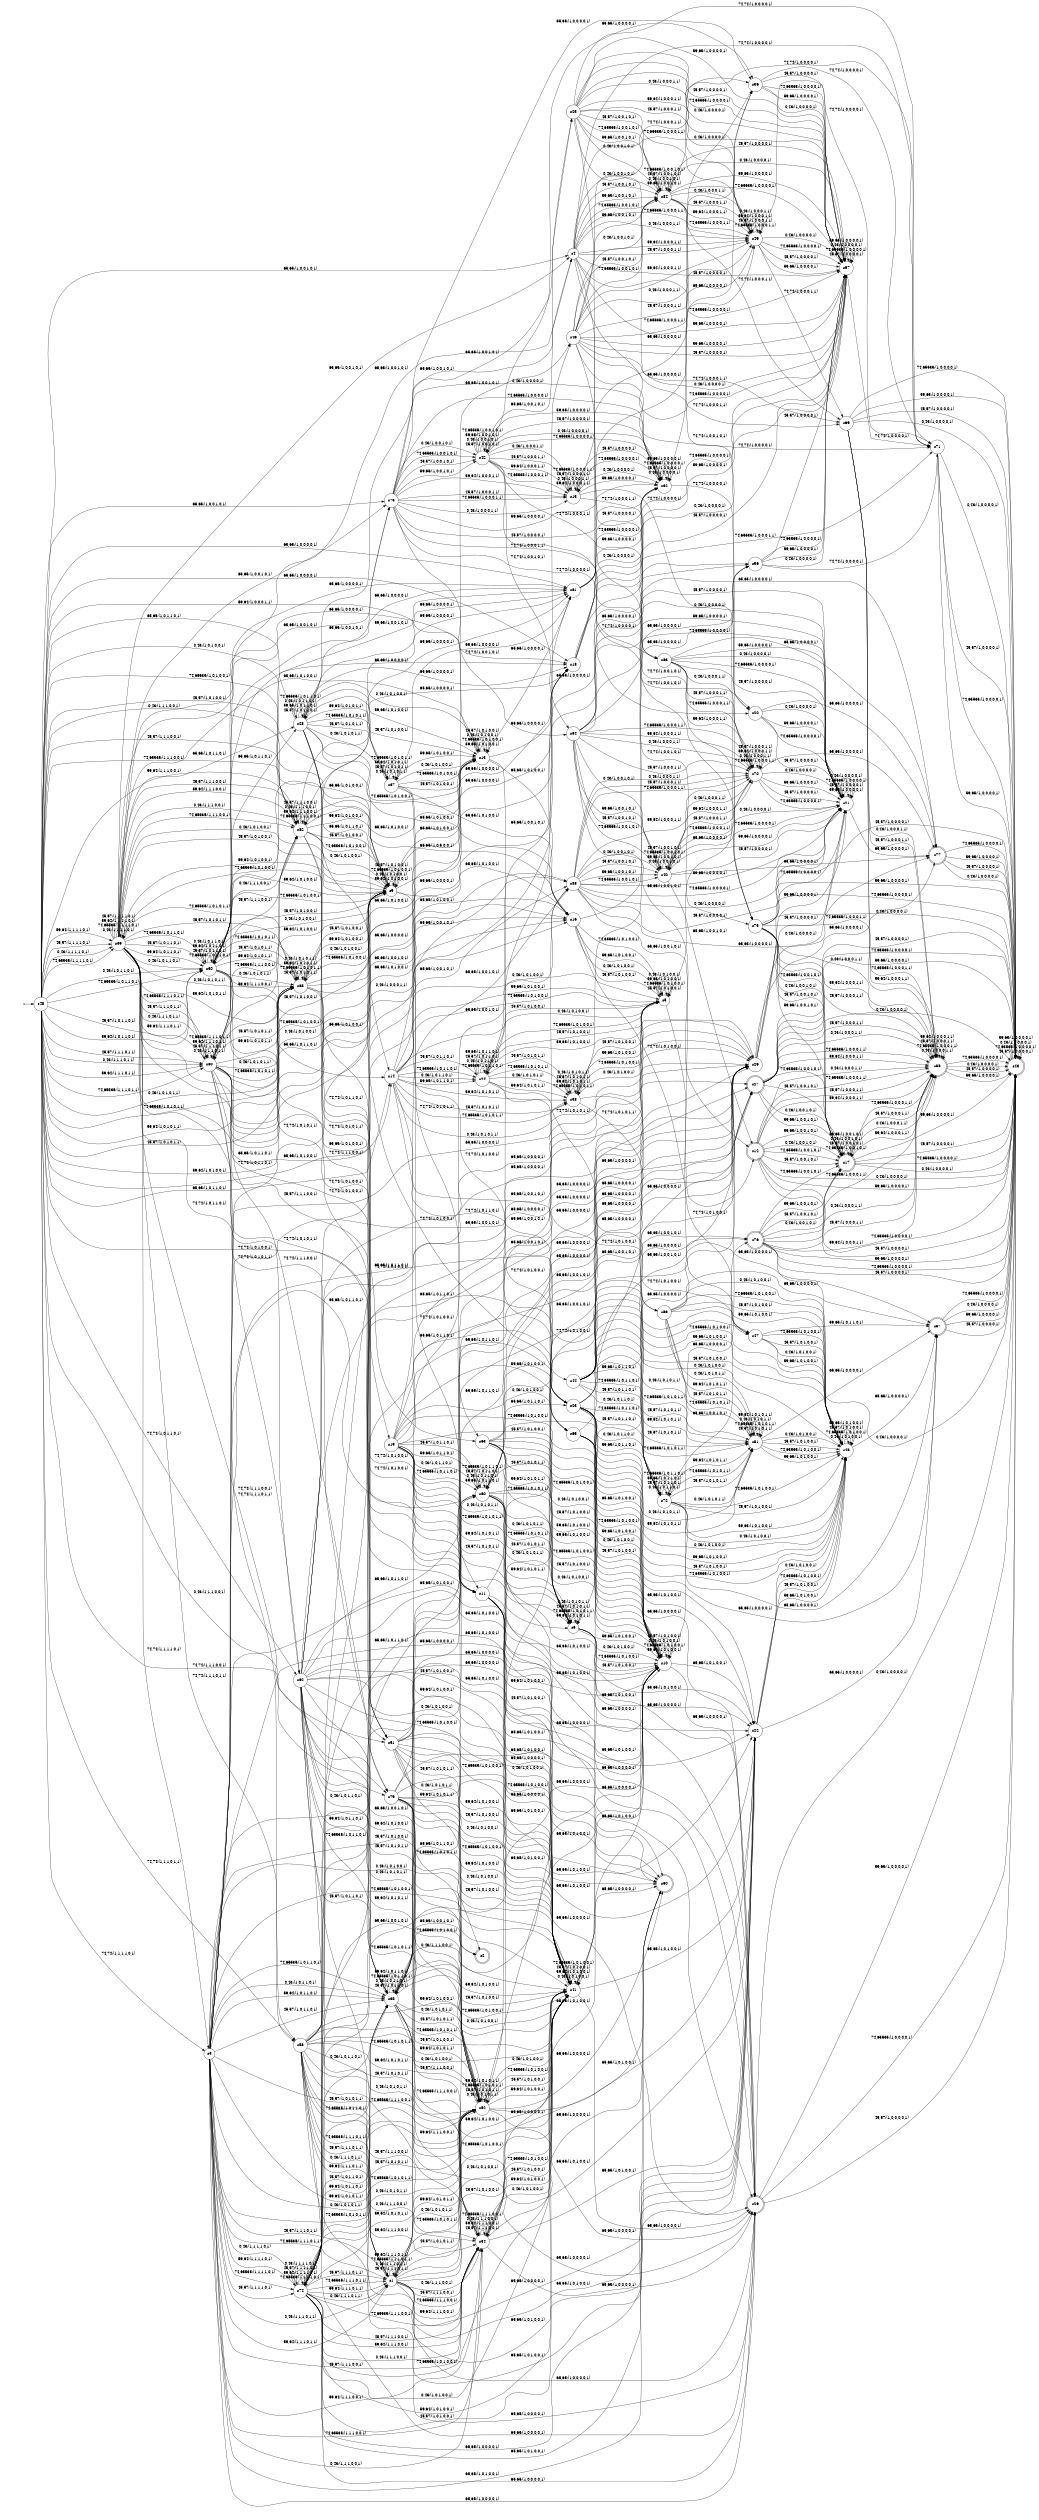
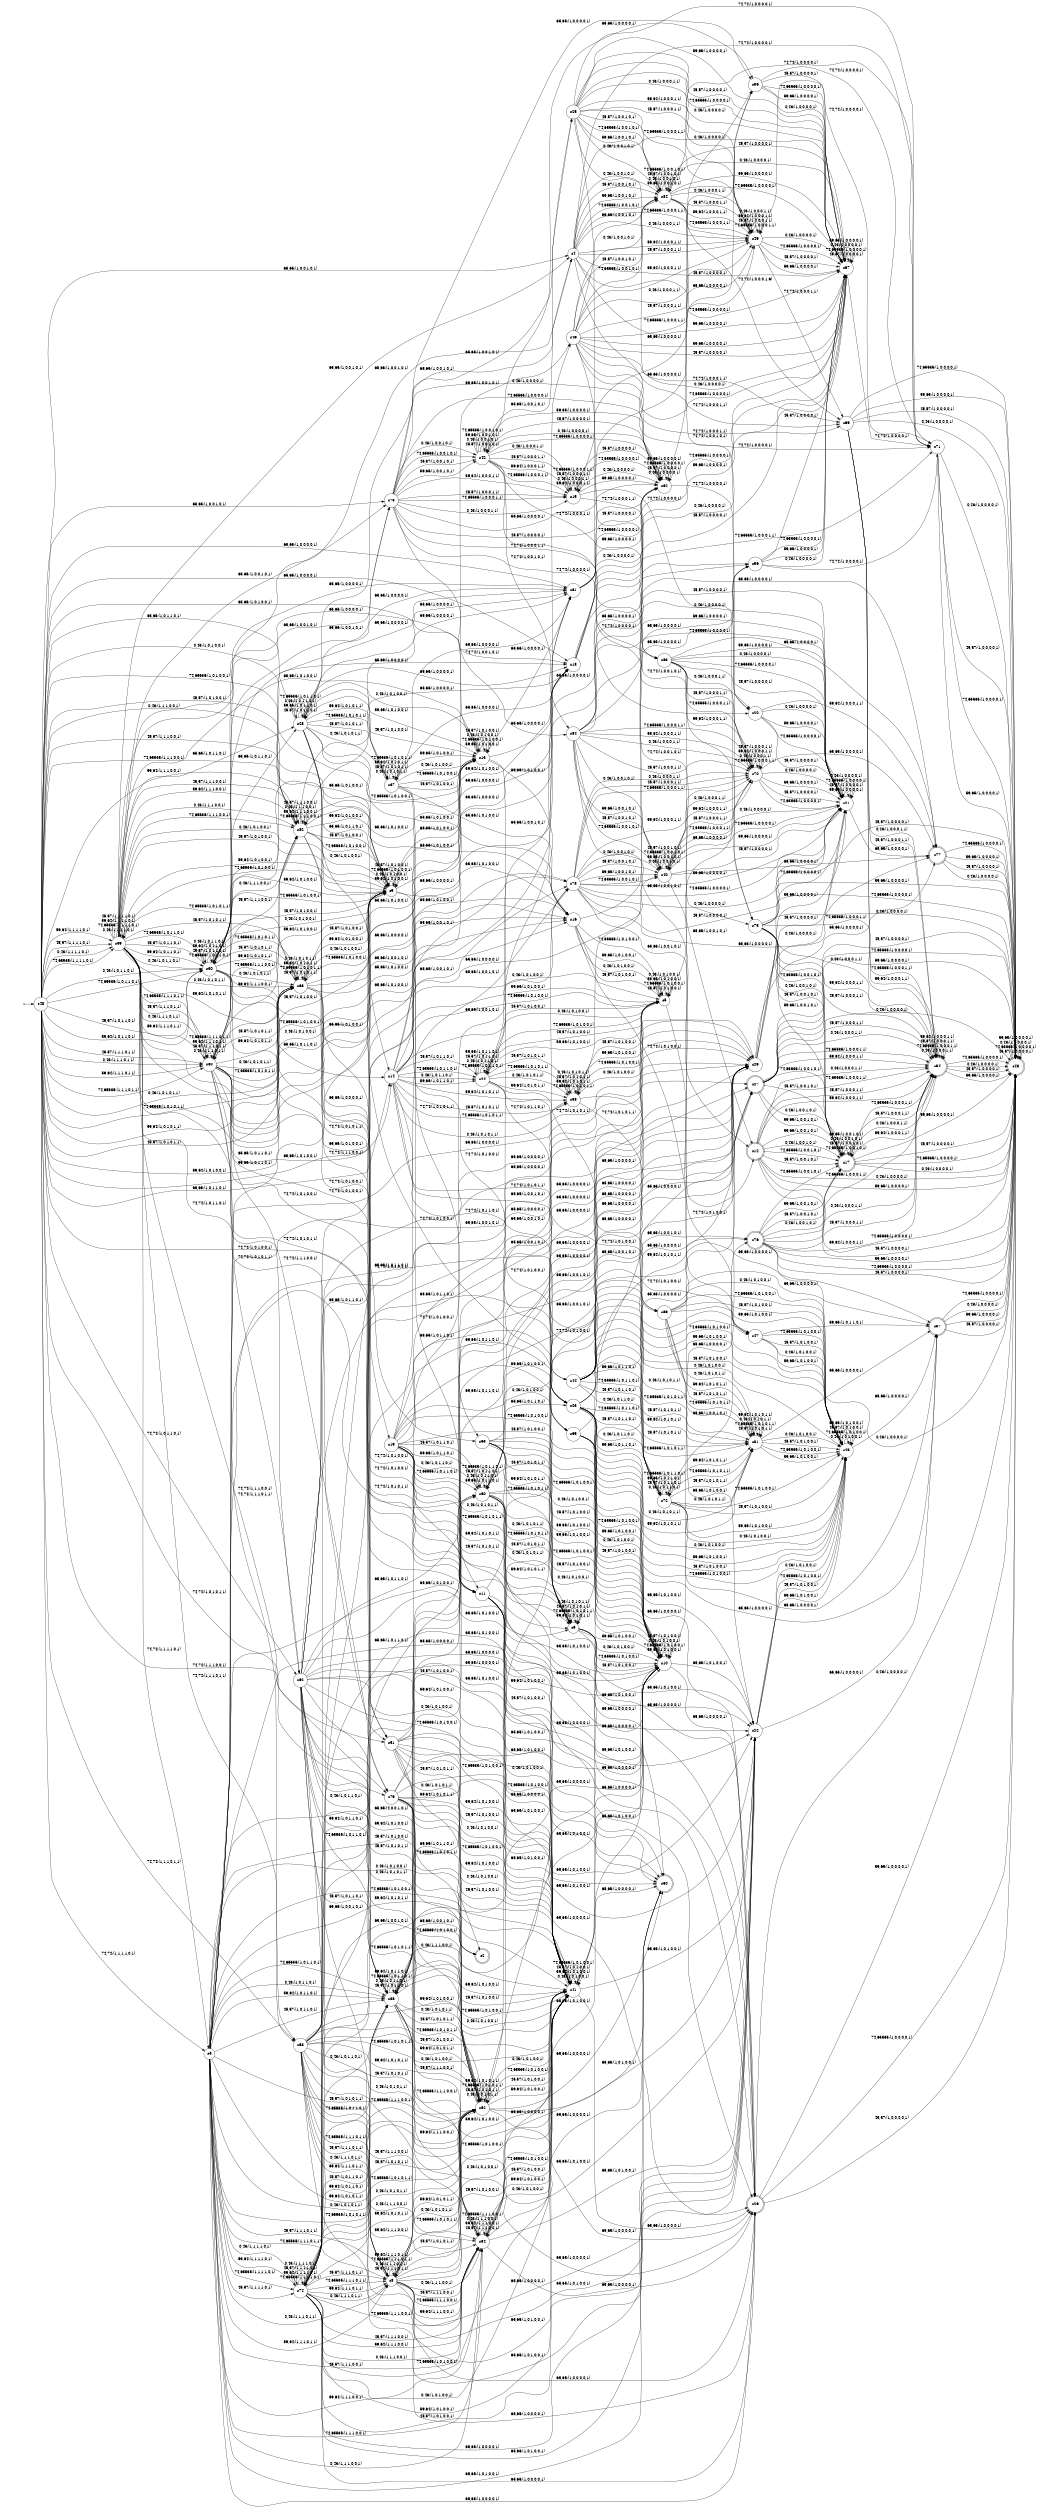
edge "s46" -> "s36": now "s46" -> "s69"
edge "s84" -> "s69": label "74,74:(1,0,0,0,1,1)" -> "74,74:(1,0,0,0,1,6)"
edge "s4" -> "s75": removed, label "74,74:(1,0,0,1,0,1)"
edge "s48" -> "s13": label "59,64:(1,0,0,0,1,1)" -> "65,65:(1,0,1,0,0,1)"
edge "s80" -> "s61": label "59,65:(1,0,0,1,0,1)" -> "65,65:(1,0,0,0,0,1)"
edge "s68" -> "s61": now "s14" -> "s61"
edge "s20" -> "s77": label "65,65:(1,0,0,0,0,1)" -> "59,64:(1,0,0,0,1,1)"
edge "s37" -> "s18": added, label "65,65:(1,0,0,0,0,1)"
edge "s9" -> "s61": label "65,65:(1,0,0,0,0,1)" -> "59,64:(1,0,1,0,0,1)"
edge "s82" -> "s16": label "65,65:(1,0,5,0,0,1)" -> "65,65:(1,0,1,0,0,1)"
node "s88": label "s88" -> "s78"
edge "s80" -> "s16": label "0,43:(1,0,0,0,1,1)" -> "65,65:(1,0,1,0,0,1)"
node "s55": label "s55" -> "s54"
edge "s28" -> "s19": label "74,74:(1,0,1,1,0,1)" -> "65,65:(1,0,0,0,0,1)"
edge "s24" -> "s44": added, label "74,74:(1,0,1,1,0,1)"
edge "s30" -> "s62": label "74,74:(1,0,1,1,0,1)" -> "59,65:(1,0,1,1,0,1)"
edge "s14" -> "s59": added, label "74,74:(1,0,1,0,1,1)"
edge "s39" -> "s11": label "45,57:(1,1,1,0,0,1)" -> "74,74:(1,0,1,0,0,1)"
edge "s30" -> "s51": now "s30" -> "s6"
edge "s23" -> "s76": label "65,65:(1,0,0,1,0,1)" -> "59,64:(1,0,1,0,1,1)"
edge "s53" -> "s22": now "s83" -> "s22"
edge "s48" -> "s51": label "0,43:(1,1,1,0,0,1)" -> "74,74:(1,0,1,0,1,1)"
edge "s51" -> "s50": now "s6" -> "s50"
edge "s62" -> "s2": label "65,65:(1,0,0,1,0,1)" -> "65,65:(4,0,0,1,0,1)"
edge "s3" -> "s2": added, label "65,65:(1,0,0,1,0,1)"
node "s1": label "s1" -> "s8"
edge "s58" -> "s26": now "s58" -> "s40"
